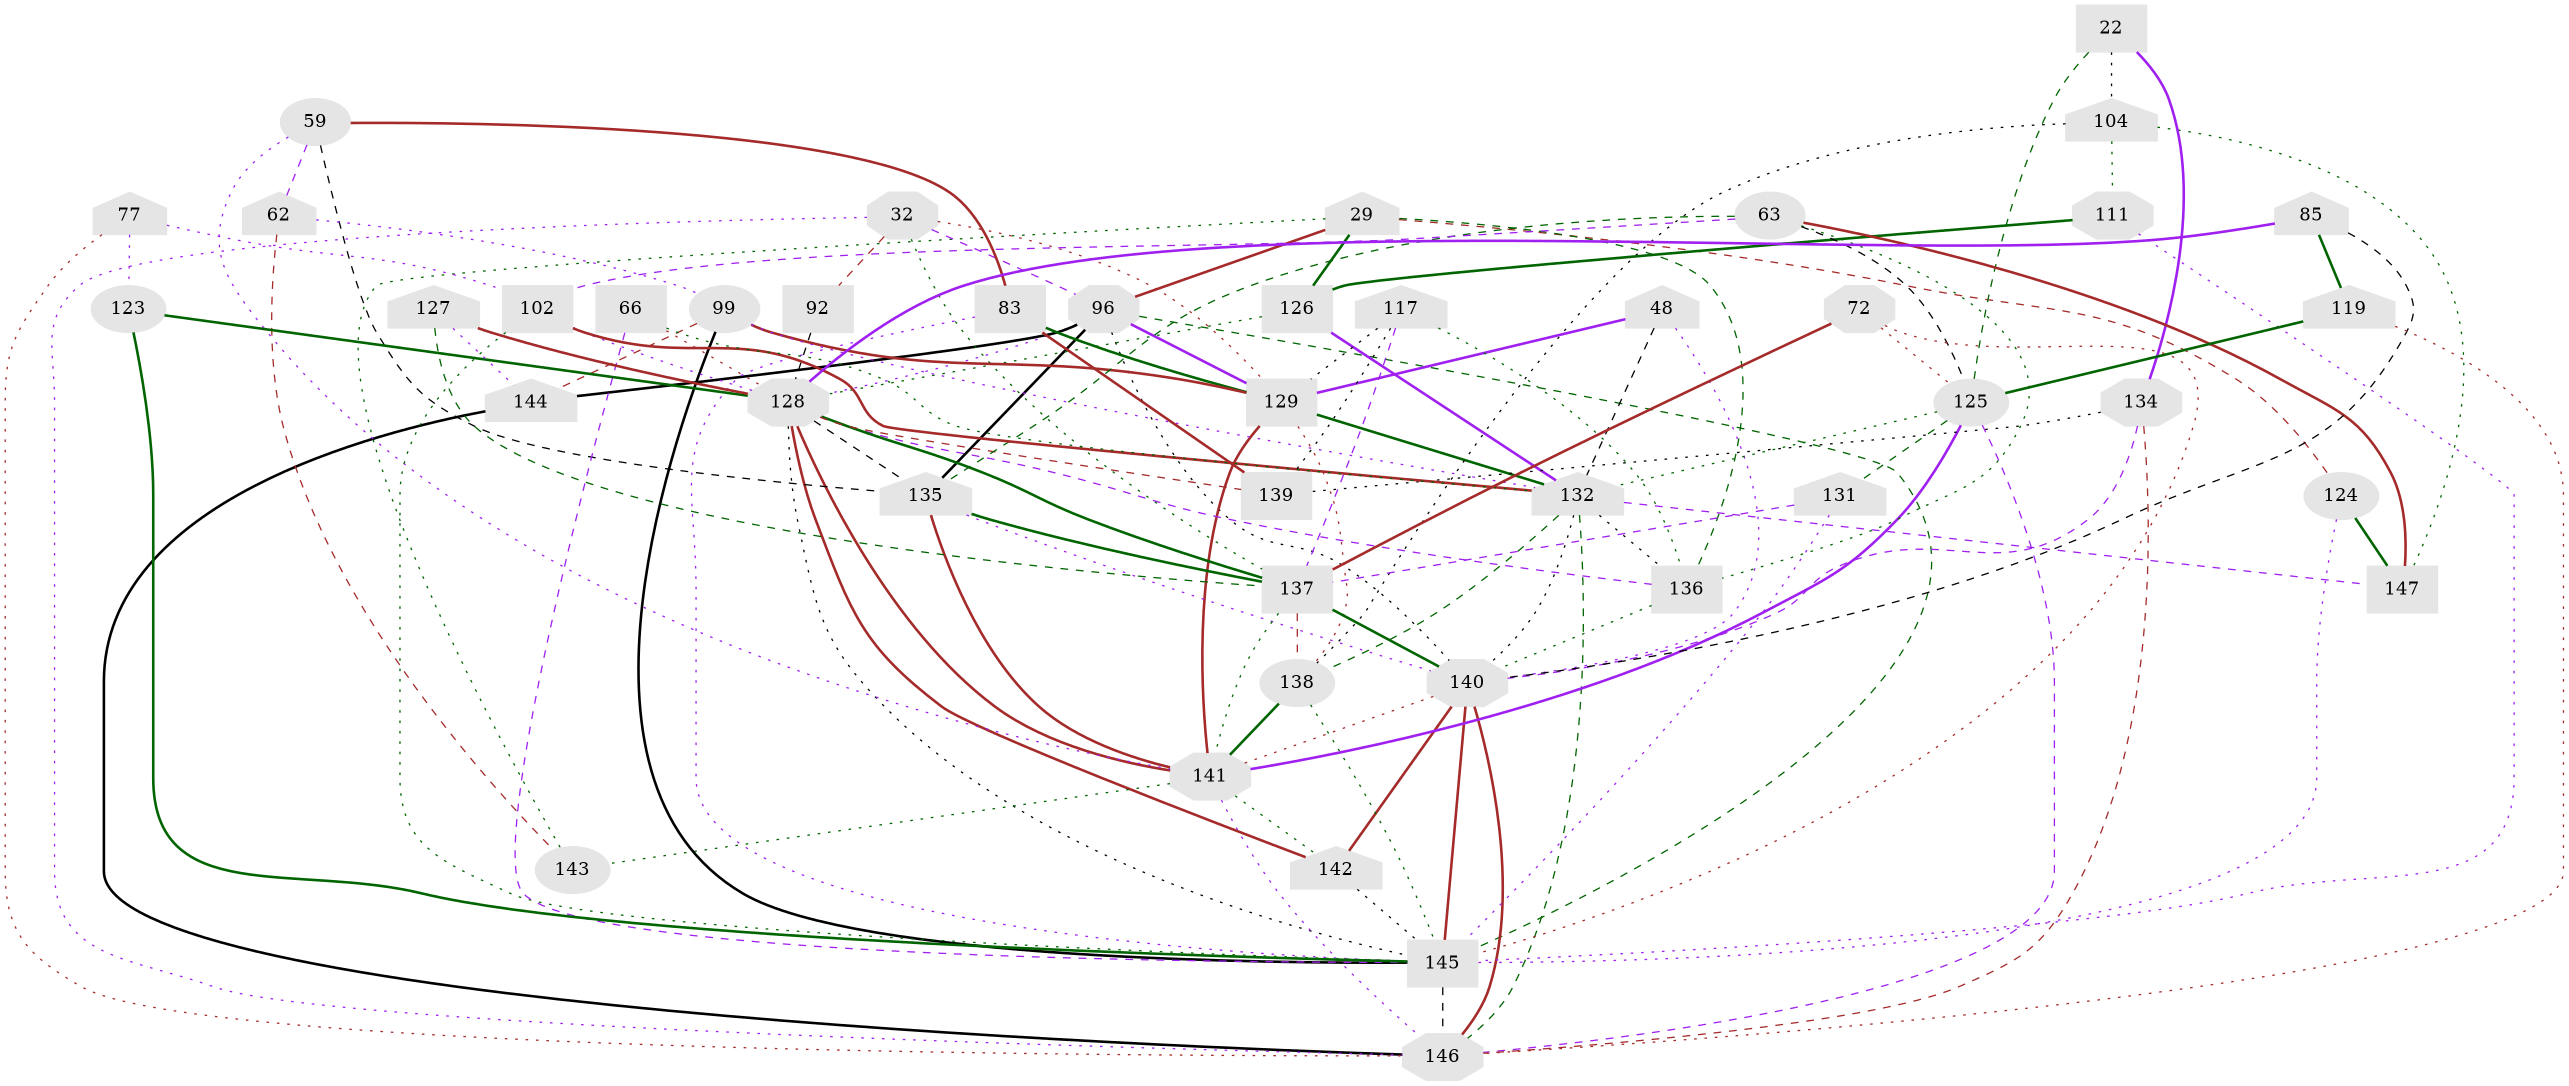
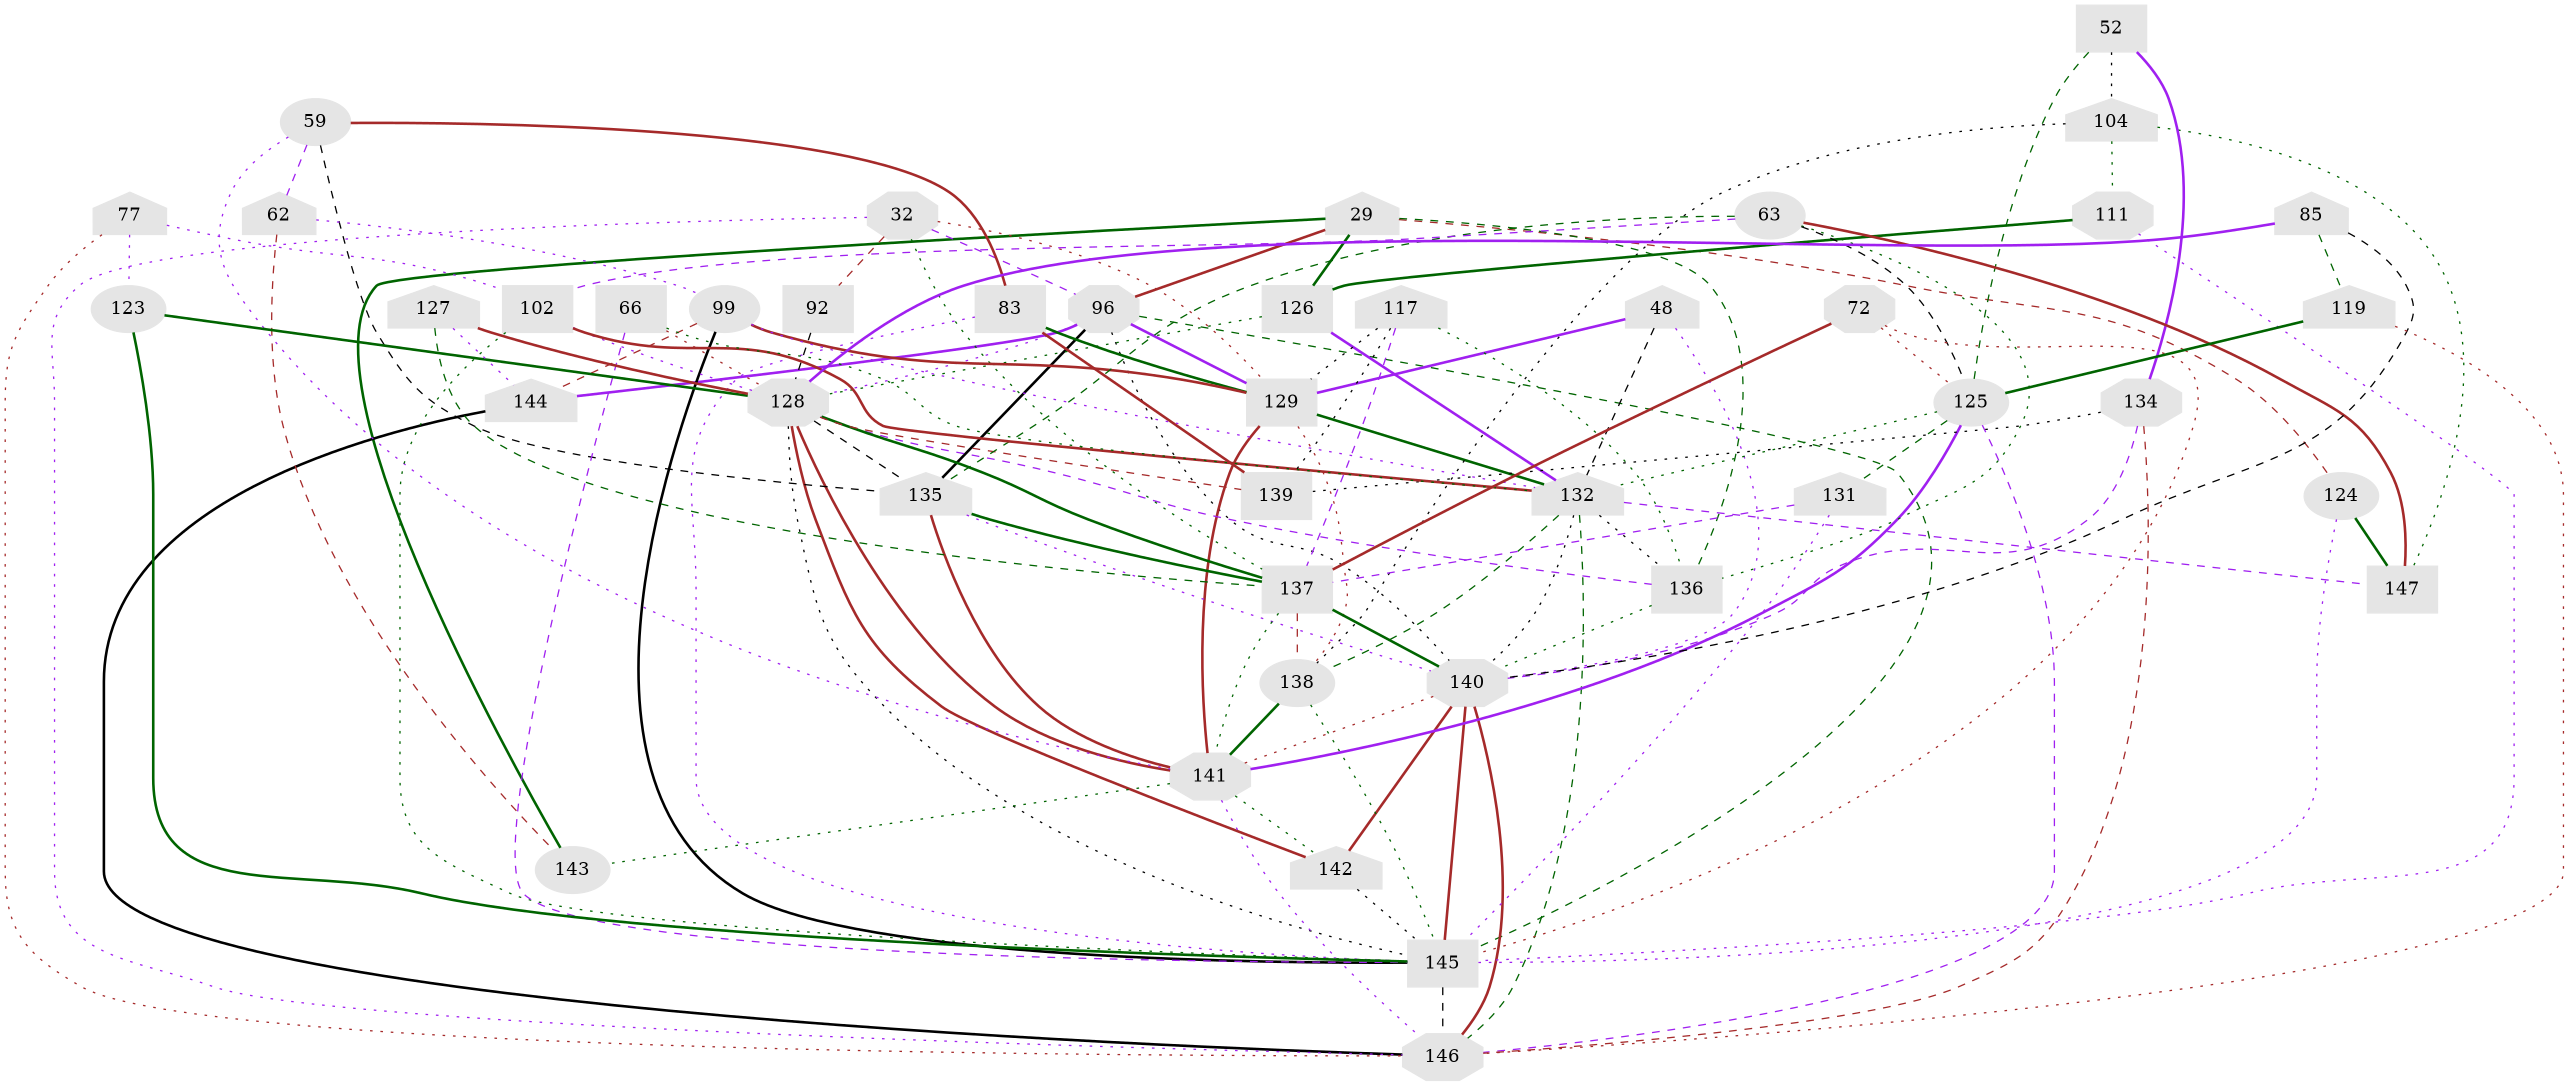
node "22": label "22" -> "52"
edge "85" -- "119": style bold -> dashed
edge "29" -- "143": style dotted -> bold
edge "96" -- "144": color black -> purple
